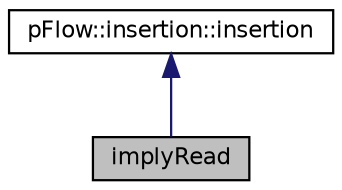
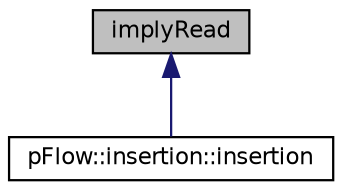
edge "implyRead" -> "pFlow::insertion::insertion": reversed
